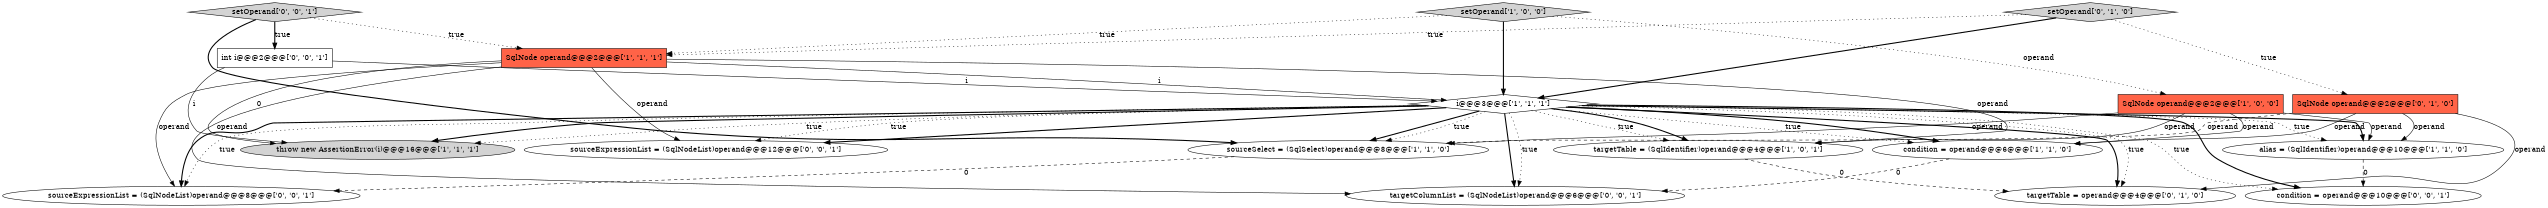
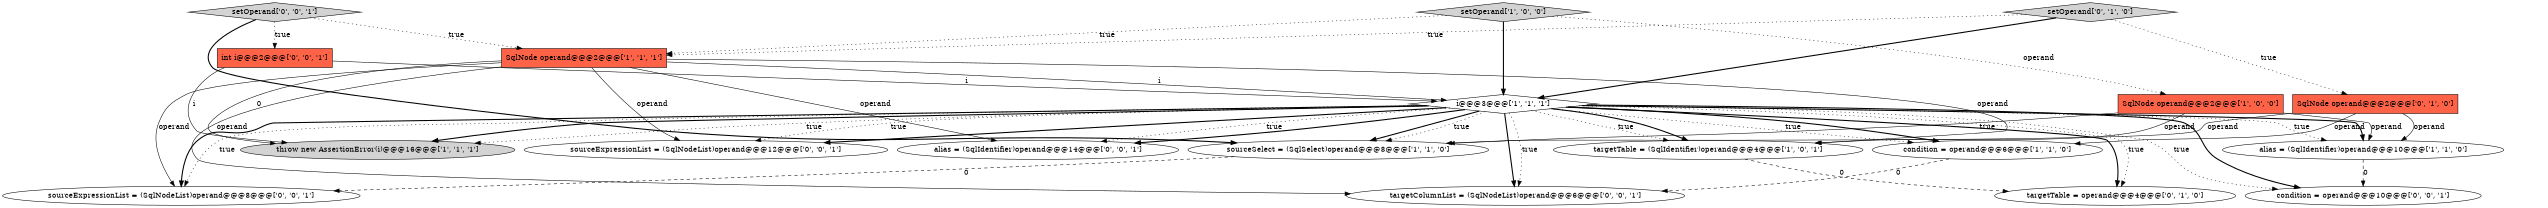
edge "setOperand['0', '0', '1']" -> "int i@@@2@@@['0', '0', '1']": style bold -> dotted
node "int i@@@2@@@['0', '0', '1']": fillcolor white -> tomato
edge "SqlNode operand@@@2@@@['1', '0', '0']" -> "sourceSelect = (SqlSelect)operand@@@8@@@['1', '1', '0']": label "operand" -> "true"
edge "SqlNode operand@@@2@@@['1', '0', '0']" -> "condition = operand@@@6@@@['1', '1', '0']": removed, label "operand"
edge "SqlNode operand@@@2@@@['0', '1', '0']" -> "sourceSelect = (SqlSelect)operand@@@8@@@['1', '1', '0']": style dashed -> solid
node "alias = (SqlIdentifier)operand@@@14@@@['0', '0', '1']": added
edge "SqlNode operand@@@2@@@['0', '1', '0']" -> "targetTable = operand@@@4@@@['0', '1', '0']": removed, label "operand"
